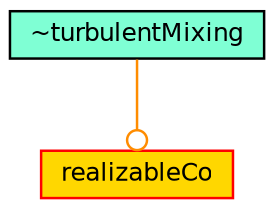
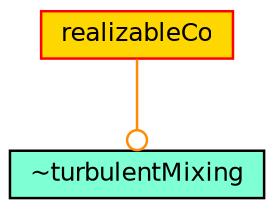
edge "~turbulentMixing" -> "realizableCo": reversed
